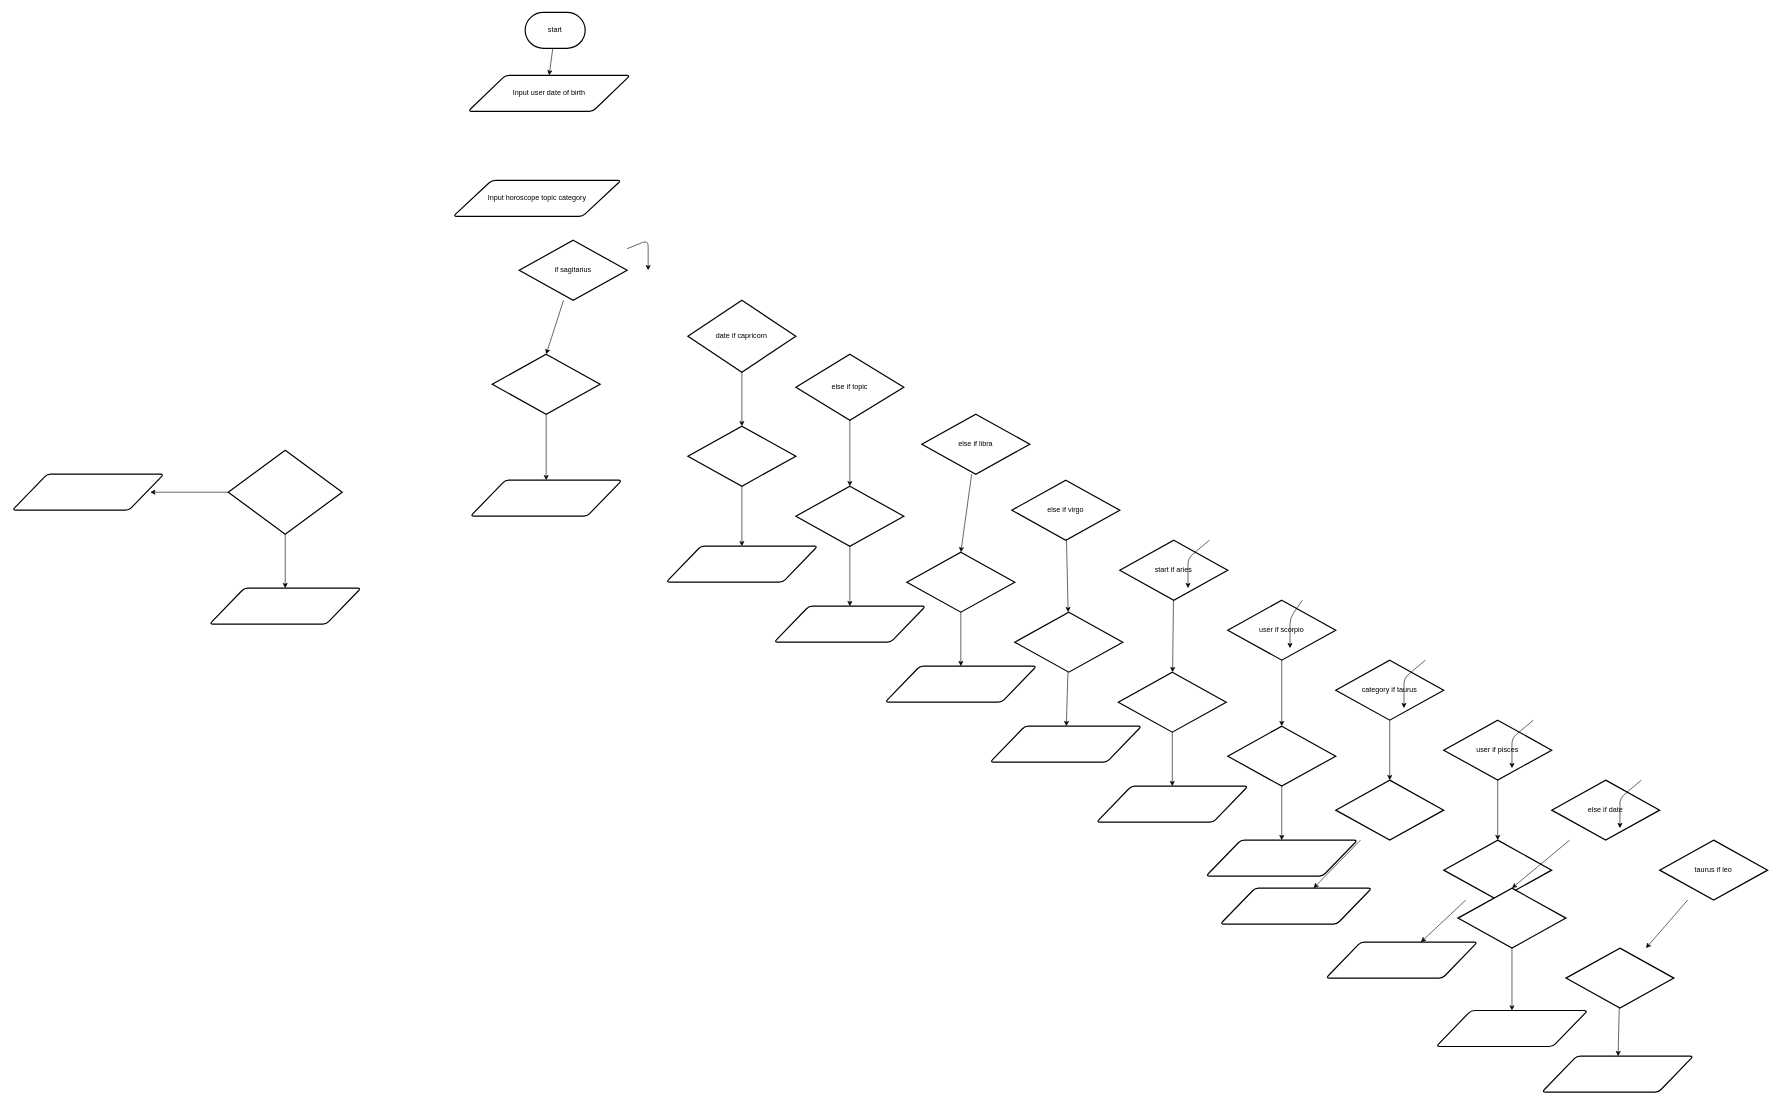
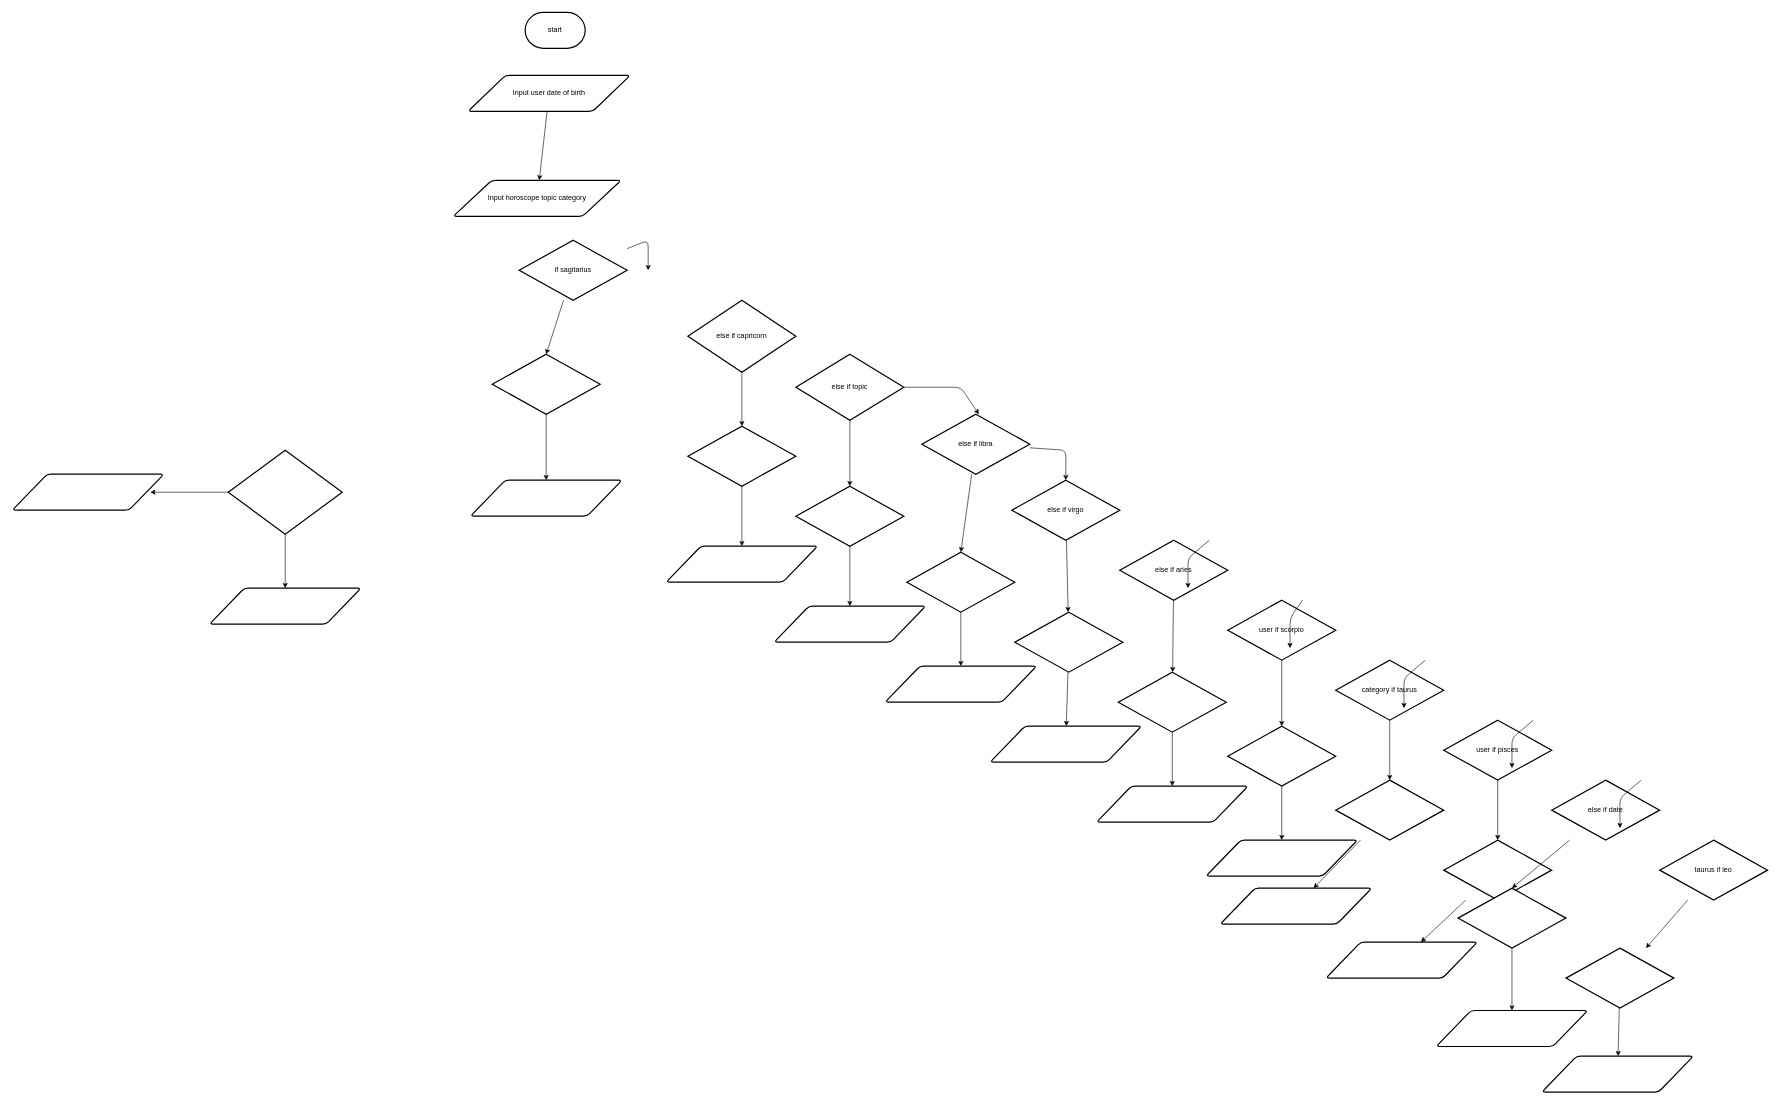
edge "start" -> "Input user date of birth": removed
edge "Input user date of birth" -> "Input horoscope topic category": added
node "date if capricorn": label "date if capricorn" -> "else if capricorn"
edge "else if topic" -> "else if libra": added
edge "else if libra" -> "else if virgo": added
node "start if aries": label "start if aries" -> "else if aries"
